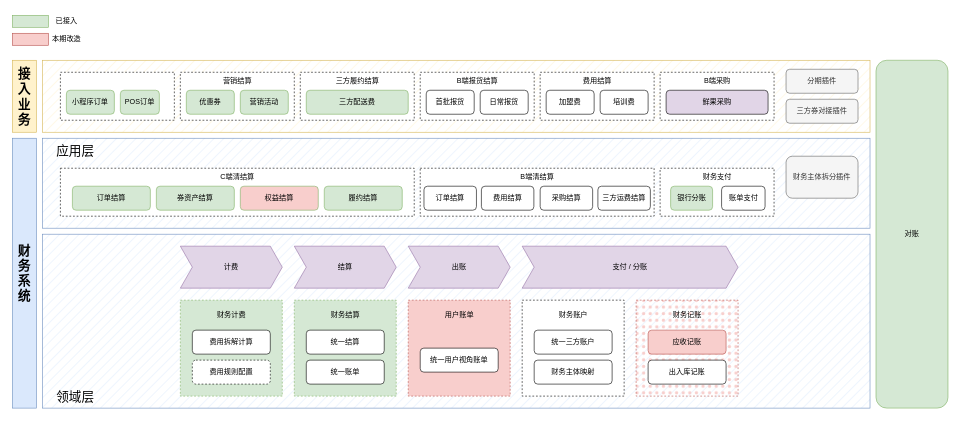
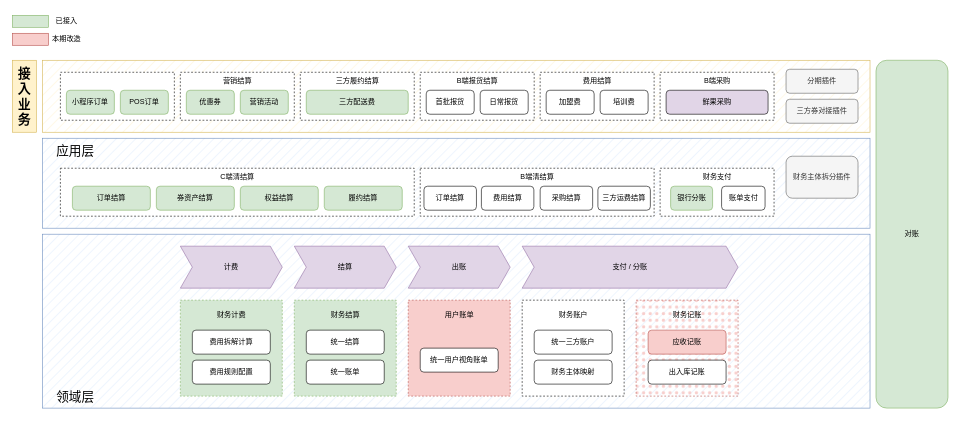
node "POS订单": size 39x24 -> 48x24
node "权益结算": fillcolor #f8cecc -> #d5e8d4
node "财务系统": removed
node "费用规则配置": style dashed -> solid
